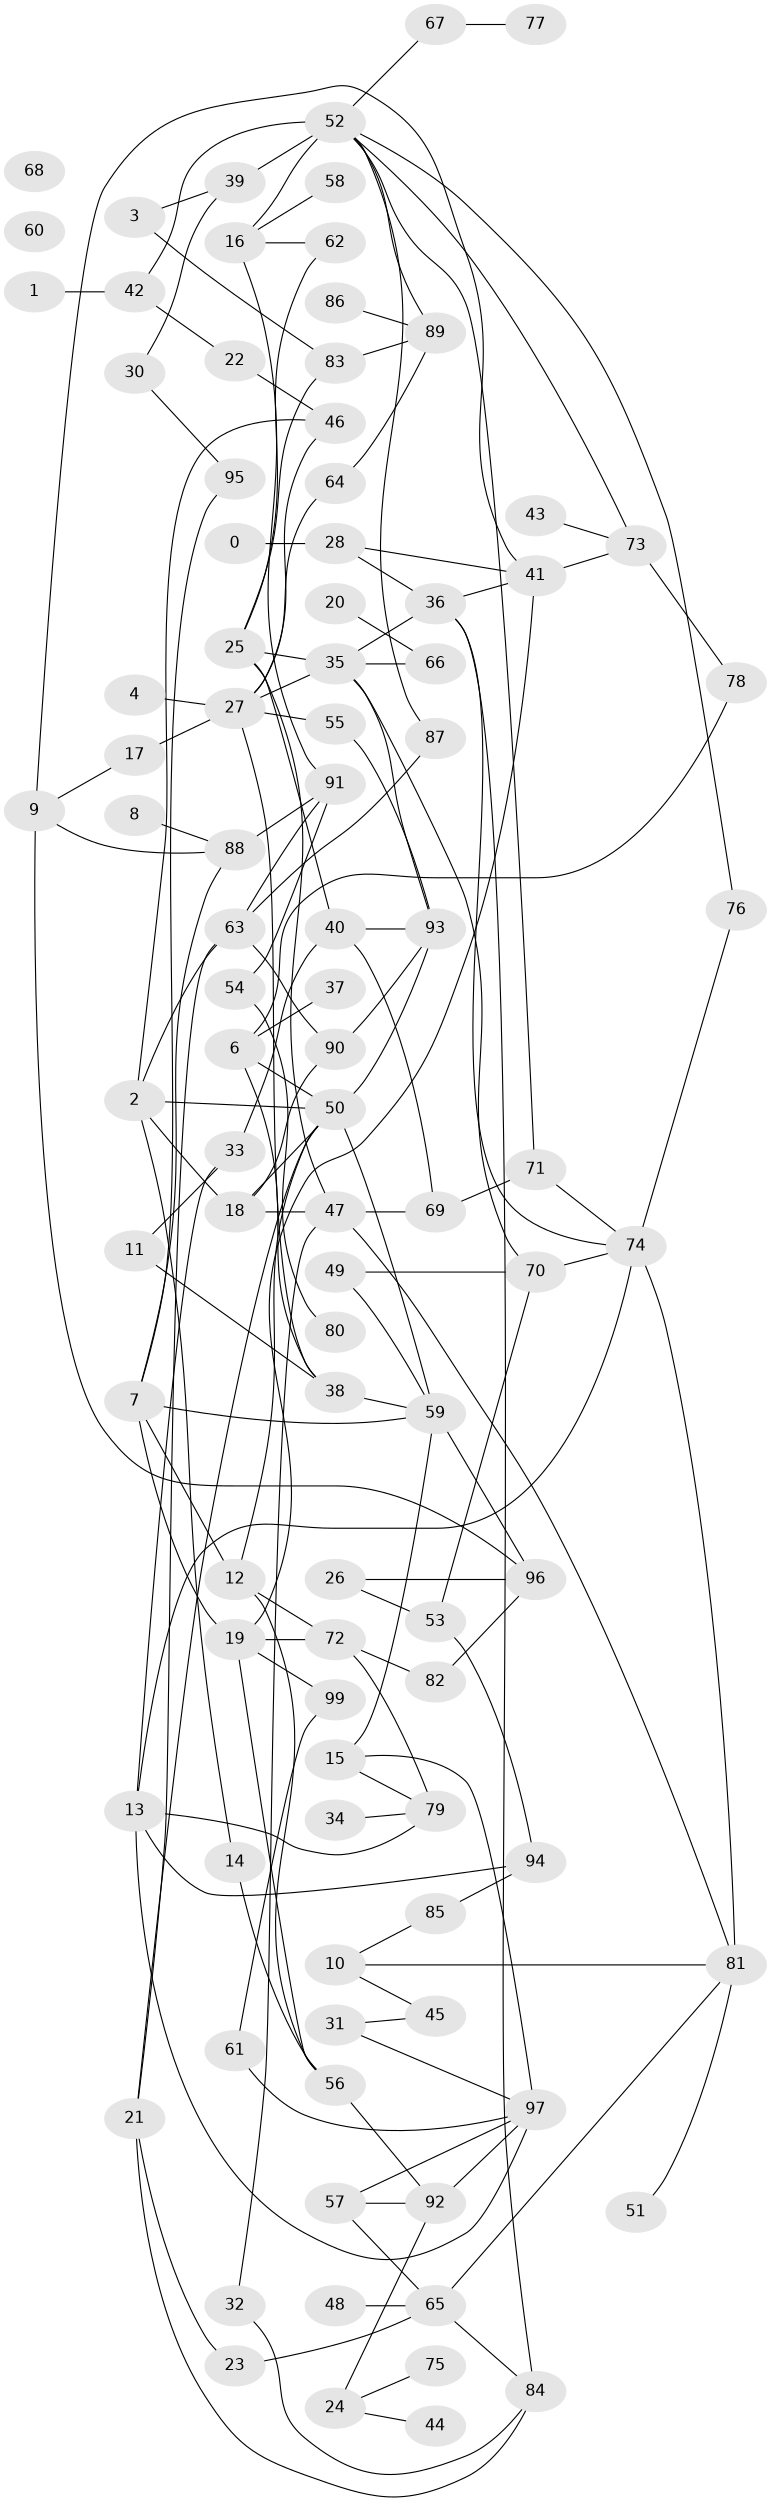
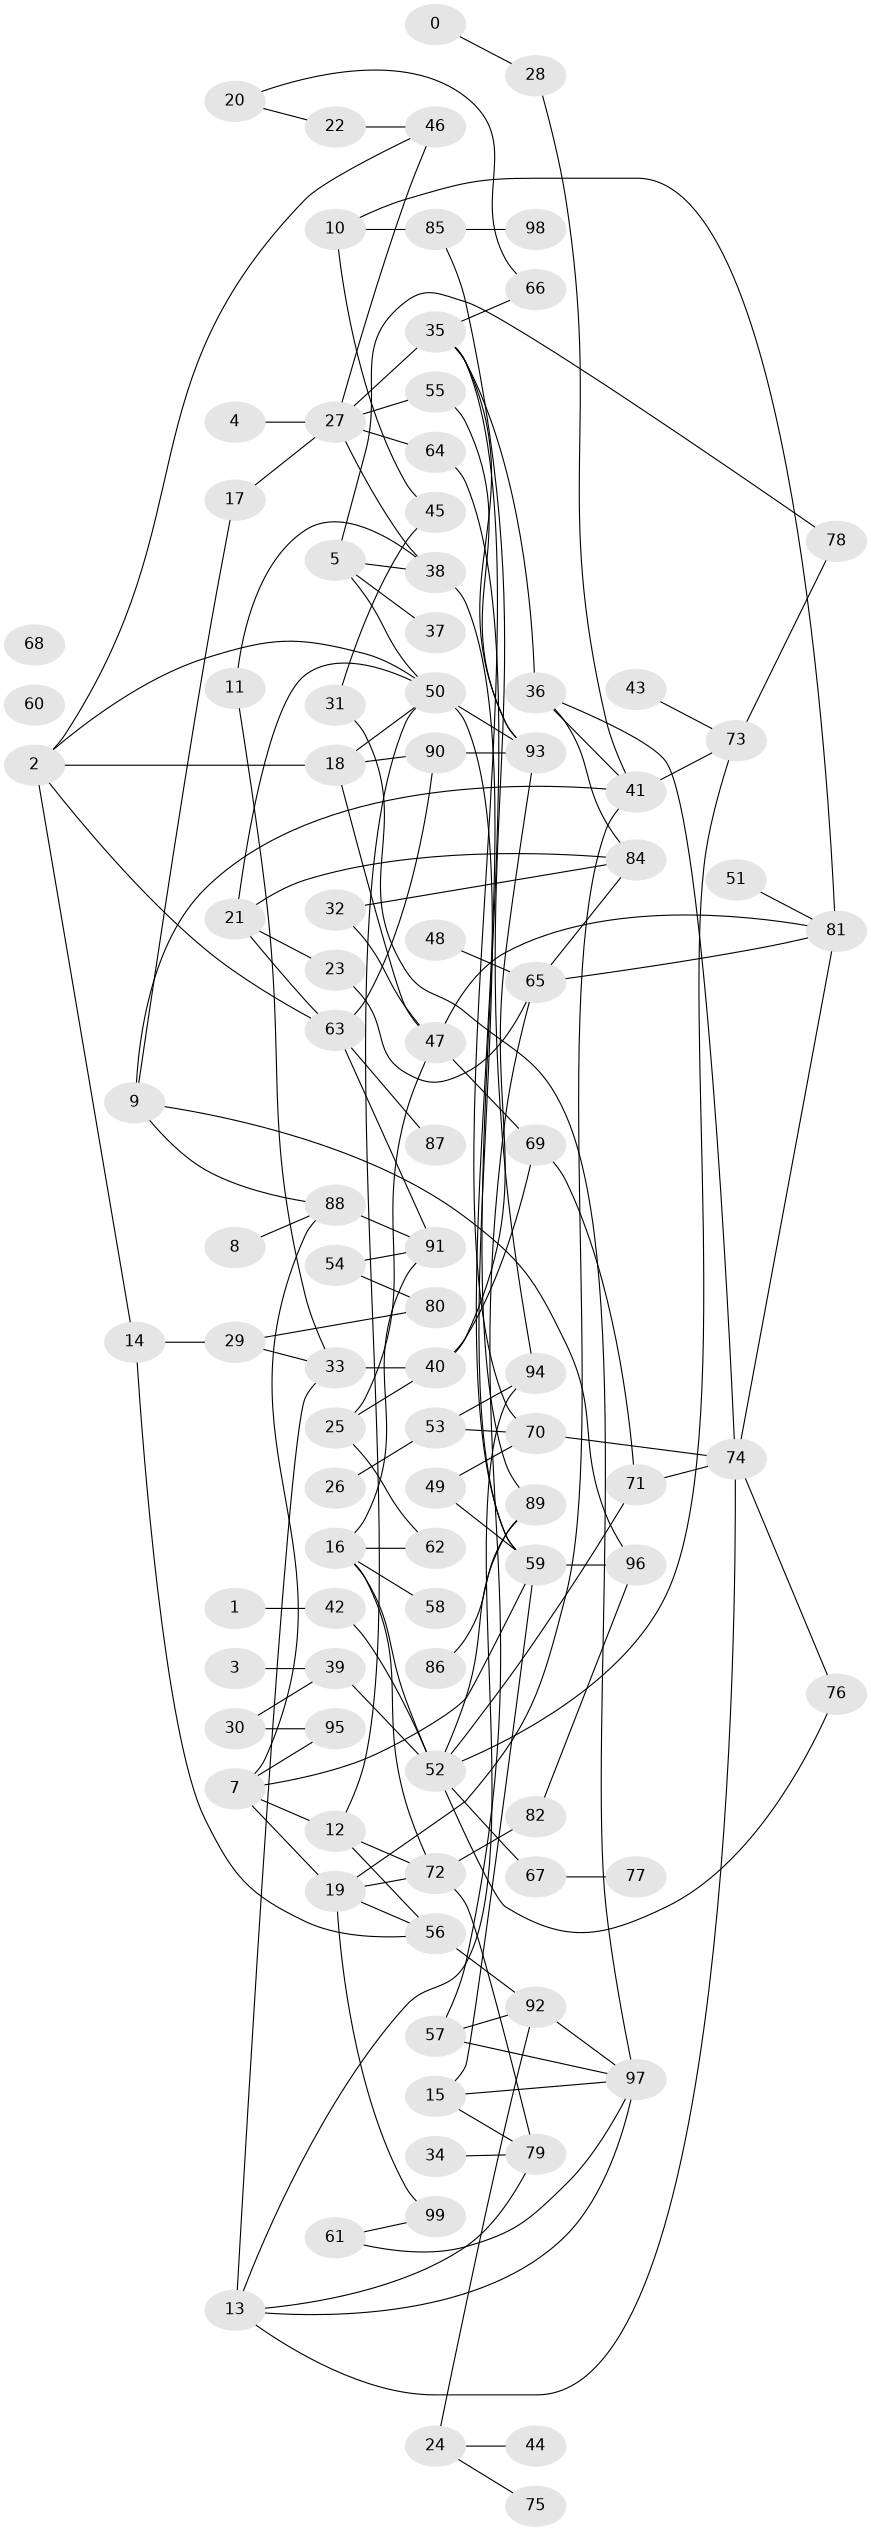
node "98": added
edge "42" -- "22": now "20" -- "22"
node "83": removed
edge "52" -- "87": removed
edge "28" -- "36": removed
edge "25" -- "35": removed
node "6": label "6" -> "5"
node "29": added
edge "26" -- "96": removed
edge "16" -- "72": added
